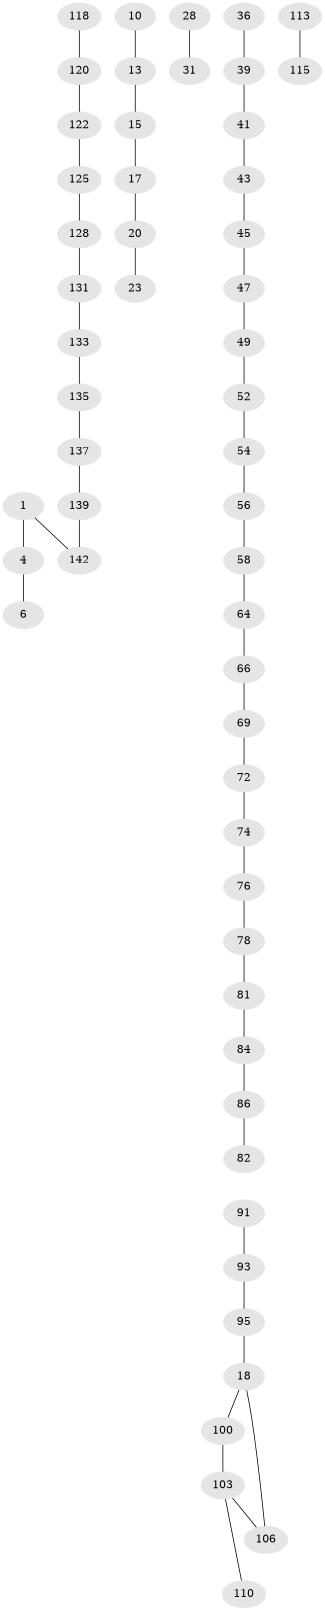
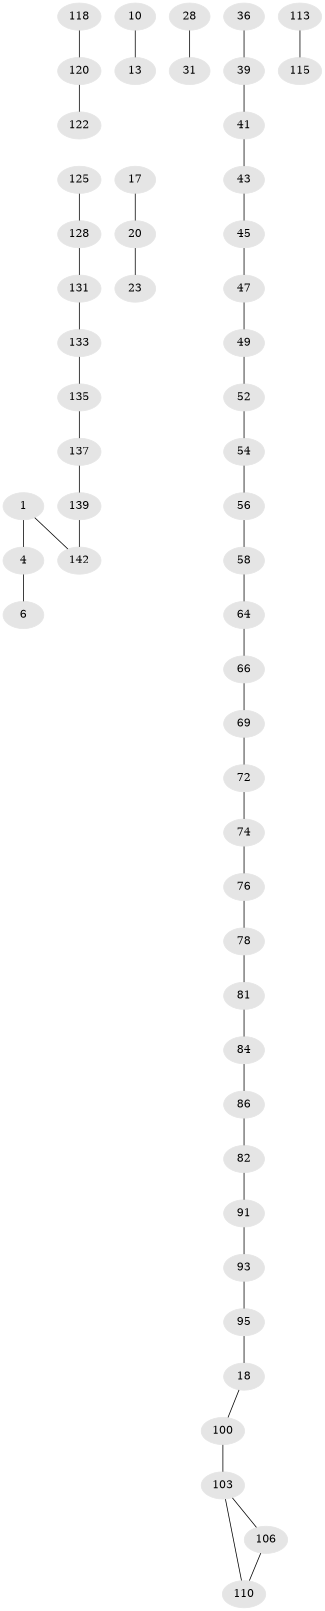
node "15": removed
edge "122" -- "125": removed
edge "82" -- "91": added
edge "18" -- "106": now "110" -- "106"
